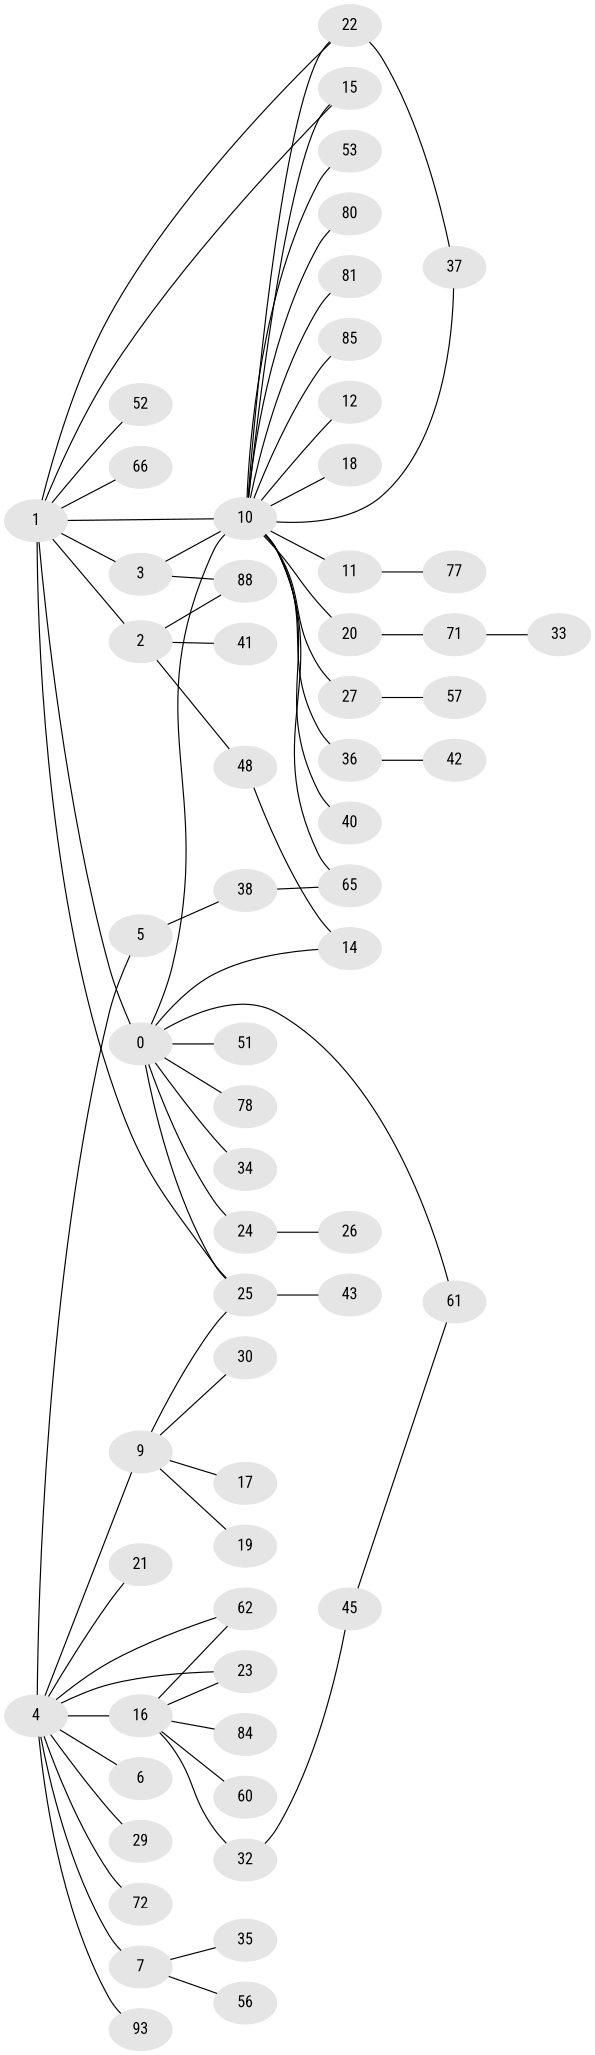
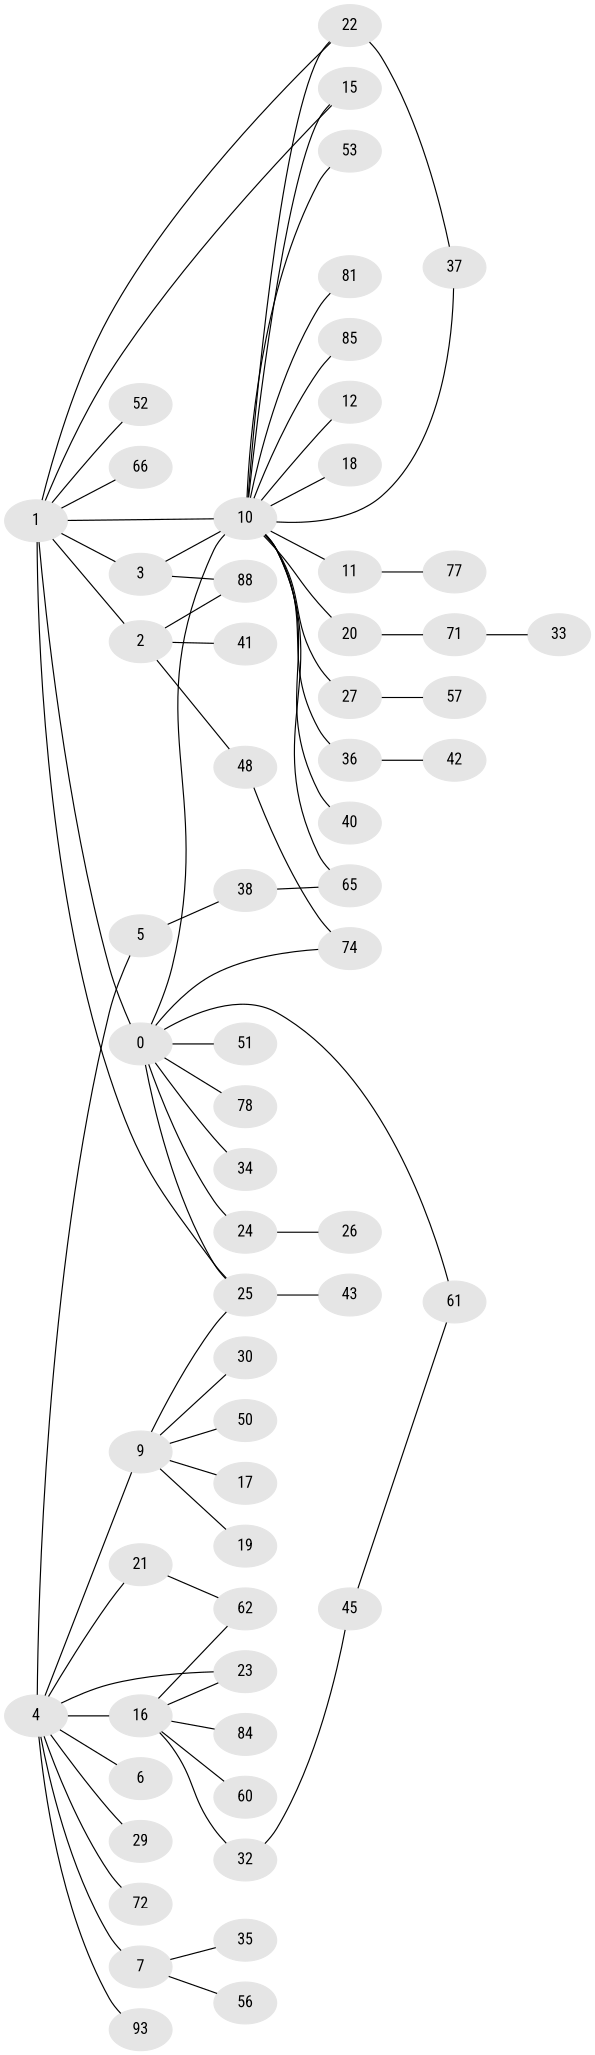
node "80": removed
node "14": label "14" -> "74"
node "50": added
edge "62" -- "4": now "62" -- "21"
